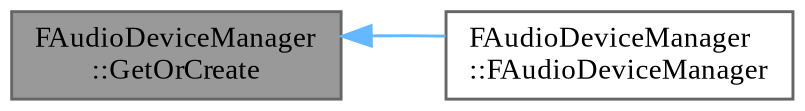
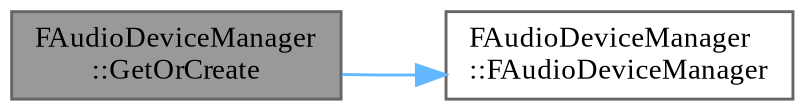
edge "FAudioDeviceManager ::FAudioDeviceManager" -> "FAudioDeviceManager ::GetOrCreate": reversed
